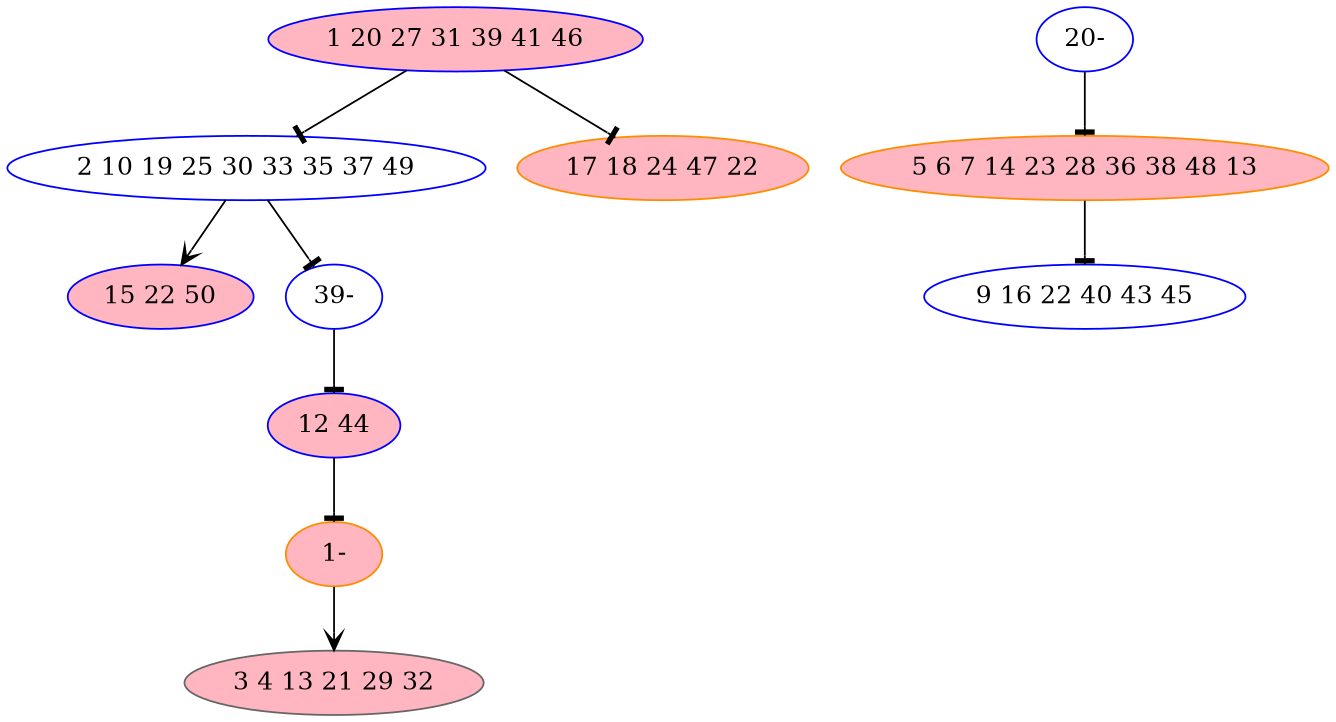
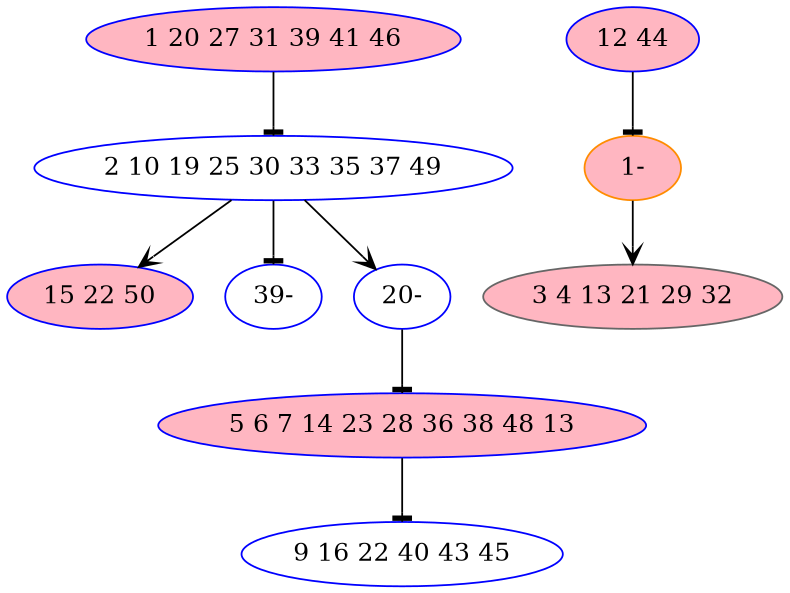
node "17 18 24 47 22": removed
node "5 6 7 14 23 28 36 38 48 13": color darkorange -> blue
edge "2 10 19 25 30 33 35 37 49" -> "20-": added
edge "39-" -> "12 44": removed
